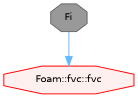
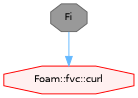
node "Foam::fvc::fvc": label "Foam::fvc::fvc" -> "Foam::fvc::curl"
